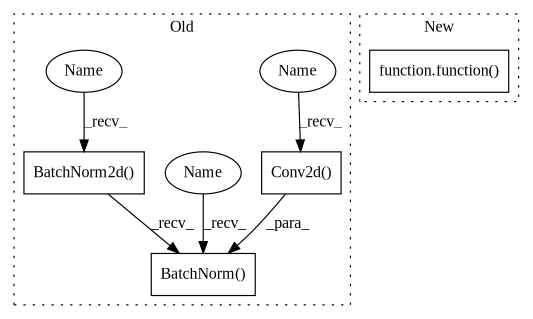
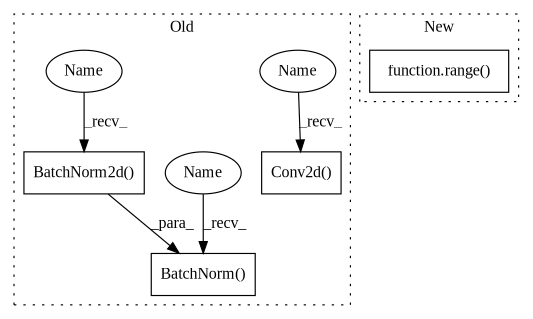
node "function.function()": label "function.function()" -> "function.range()"
edge "Conv2d()" -> "BatchNorm()": removed, label "_para_"
edge "BatchNorm2d()" -> "BatchNorm()": label "_recv_" -> "_para_"
